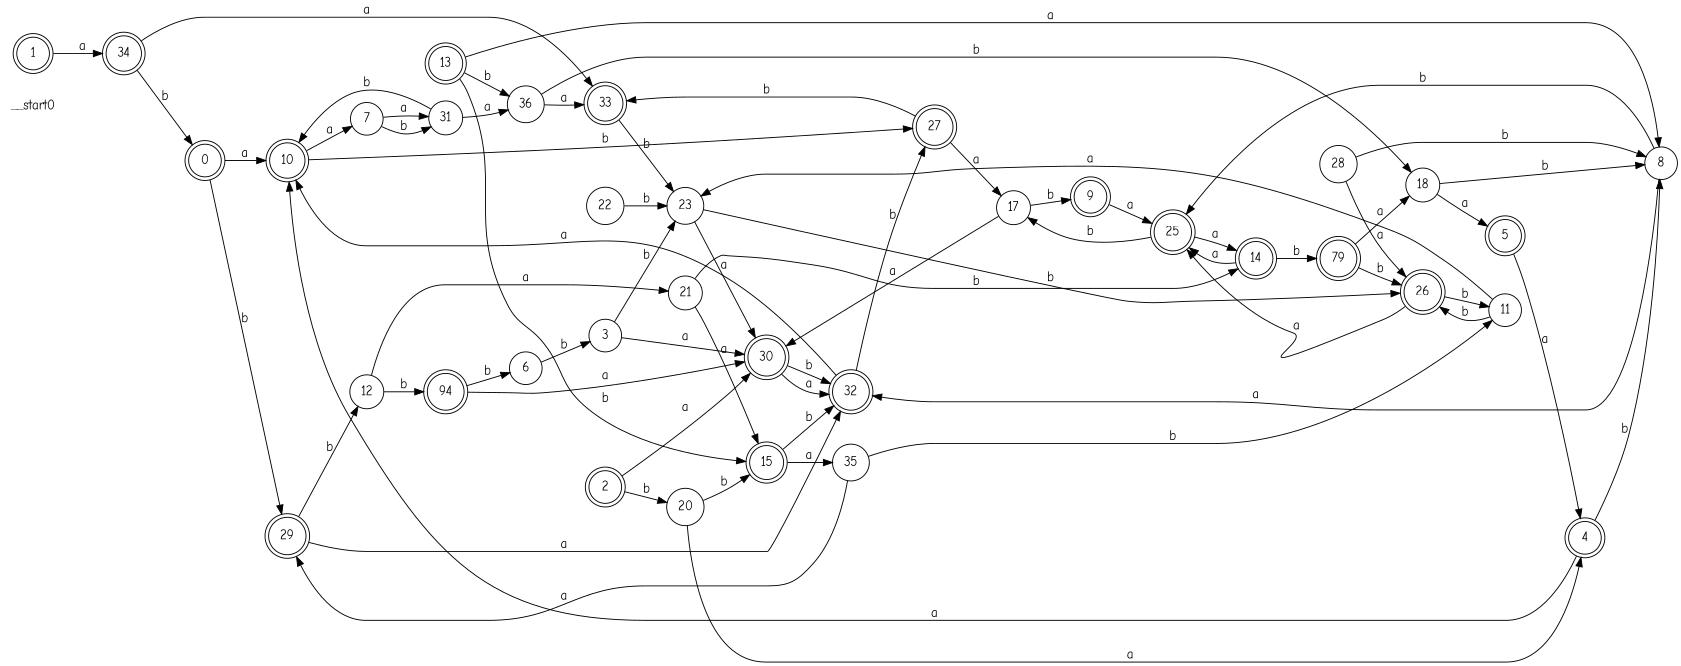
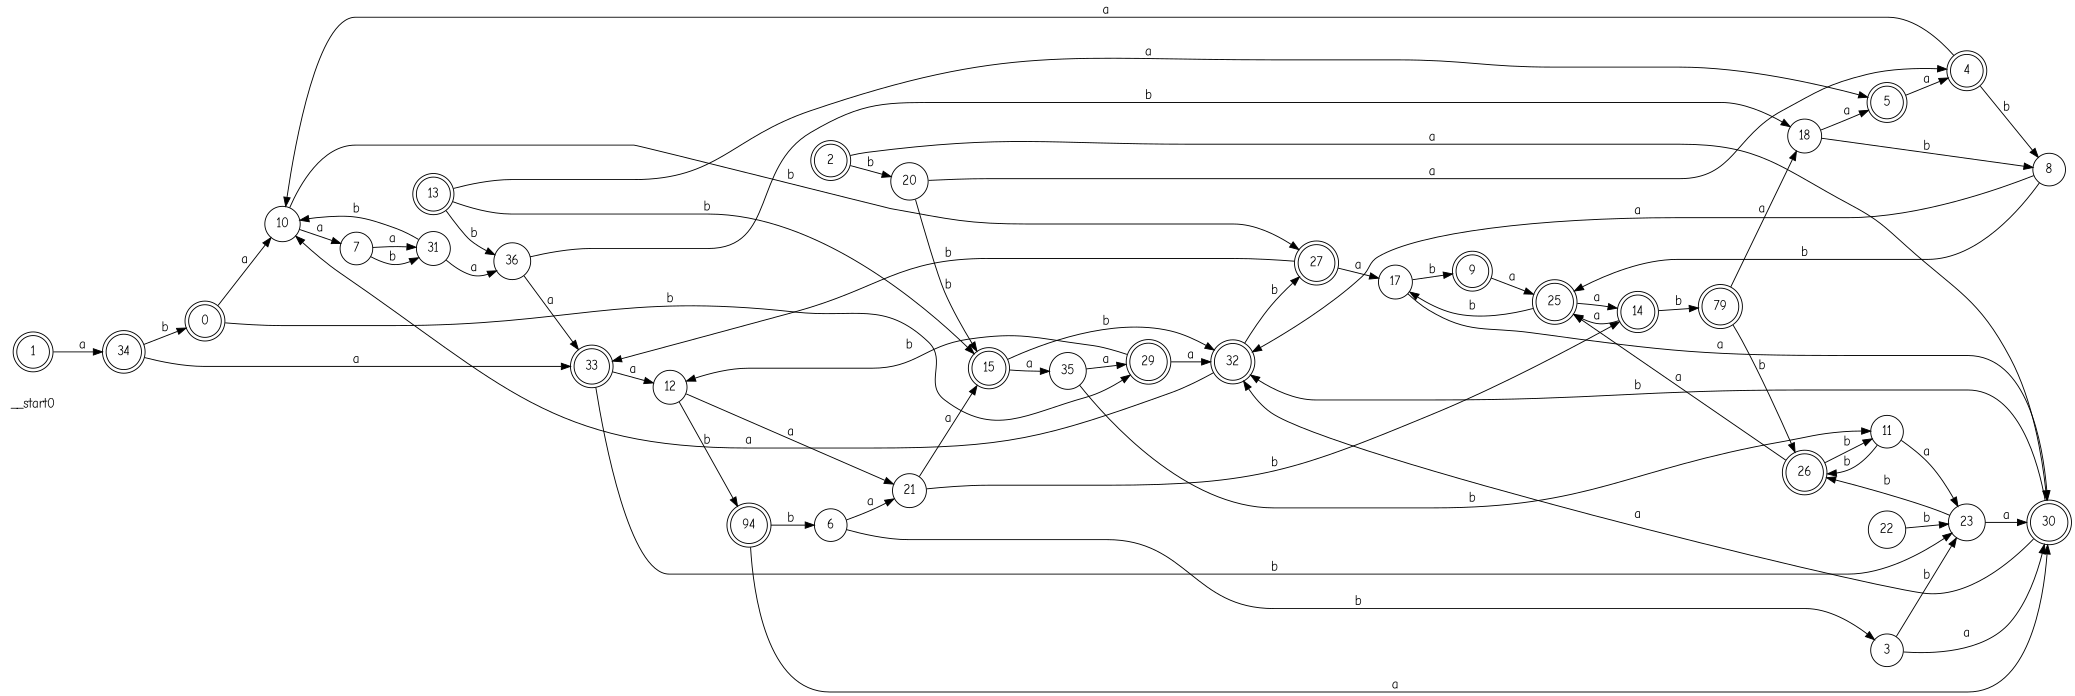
edge "13" -> "8": now "13" -> "5"
node "10": shape doublecircle -> circle
node "28": removed
edge "33" -> "12": added, label "a"
edge "6" -> "21": added, label "a"
